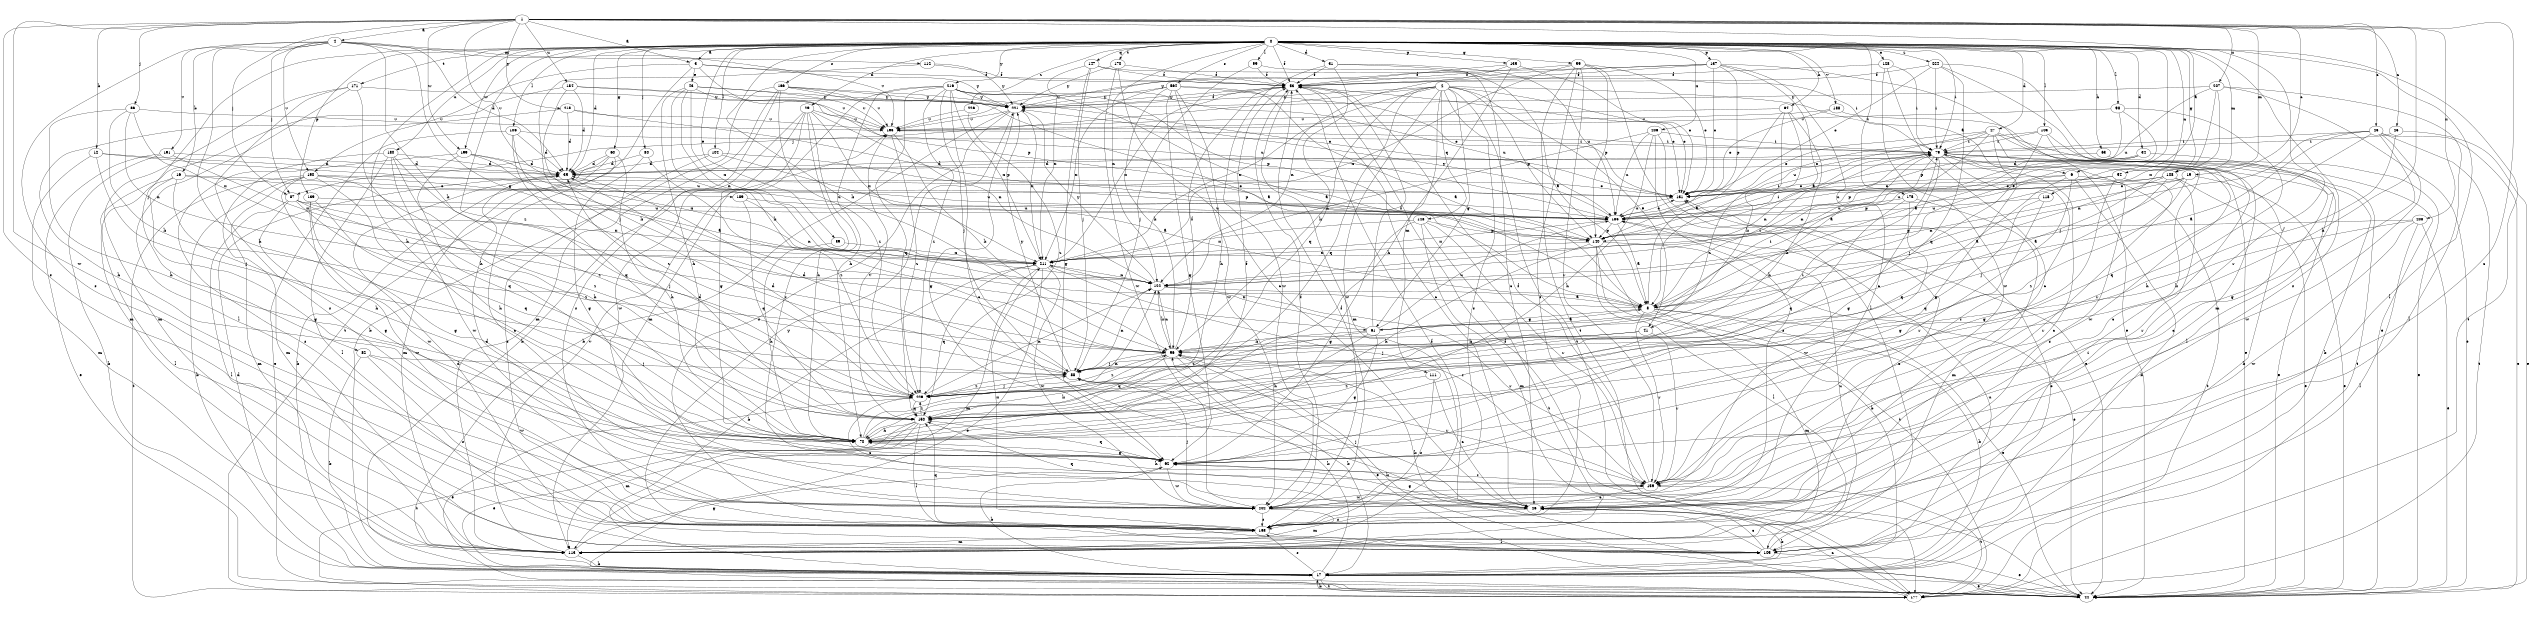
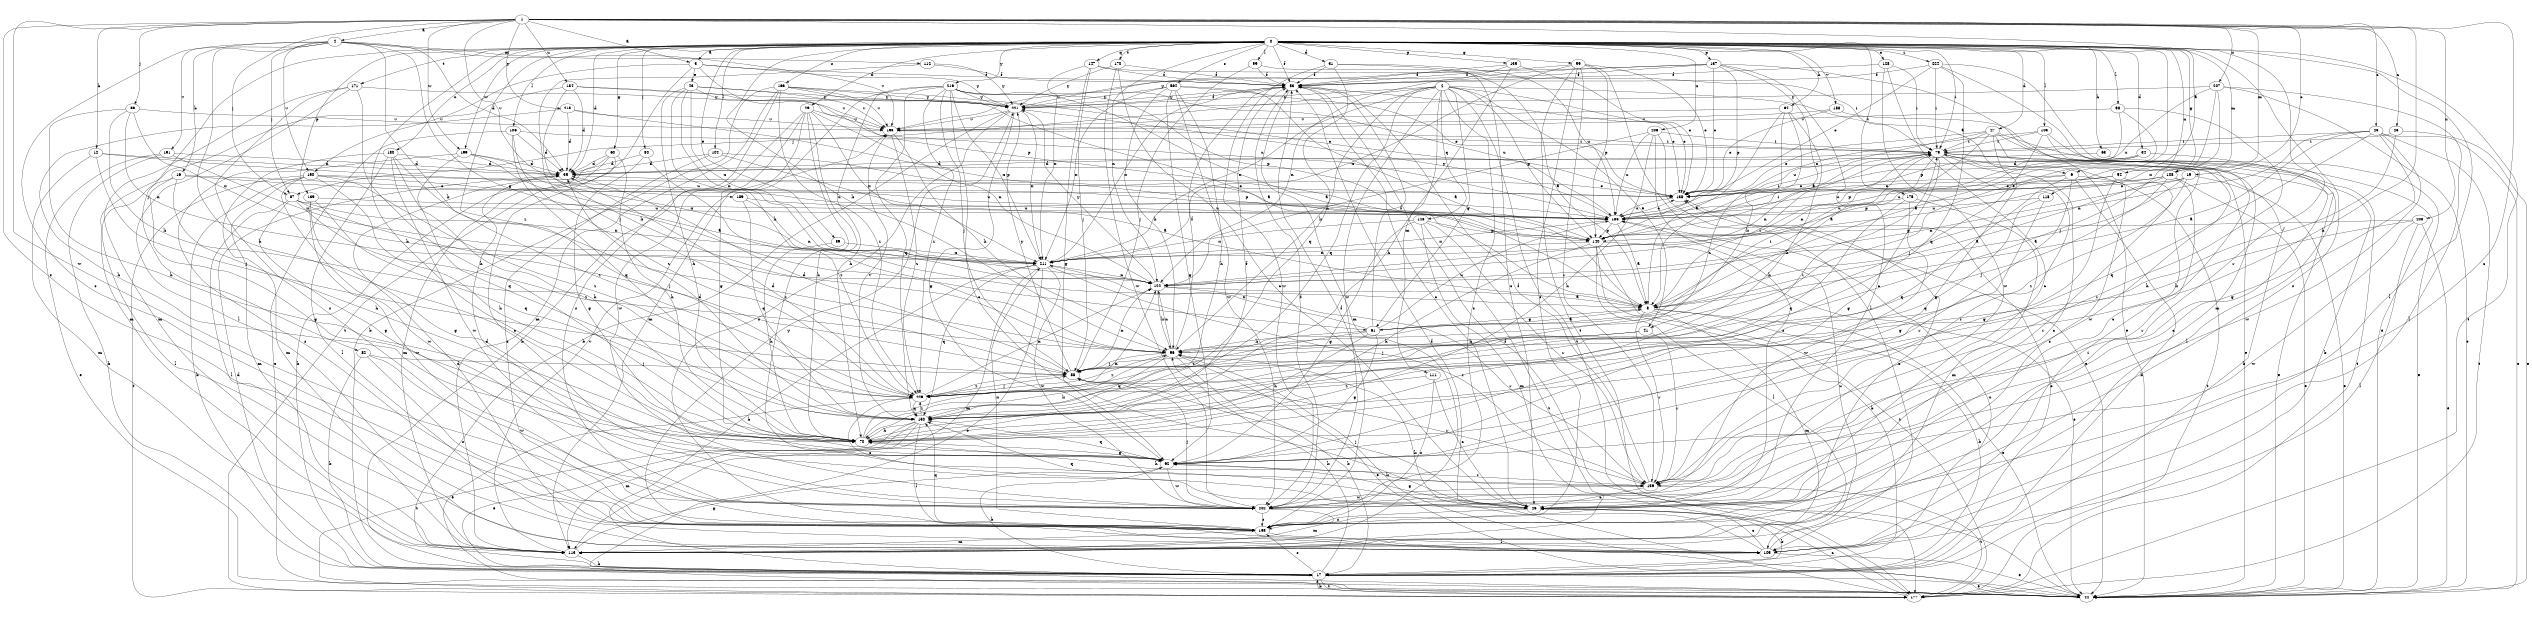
node "226": removed
node "131": label "131" -> "138"
